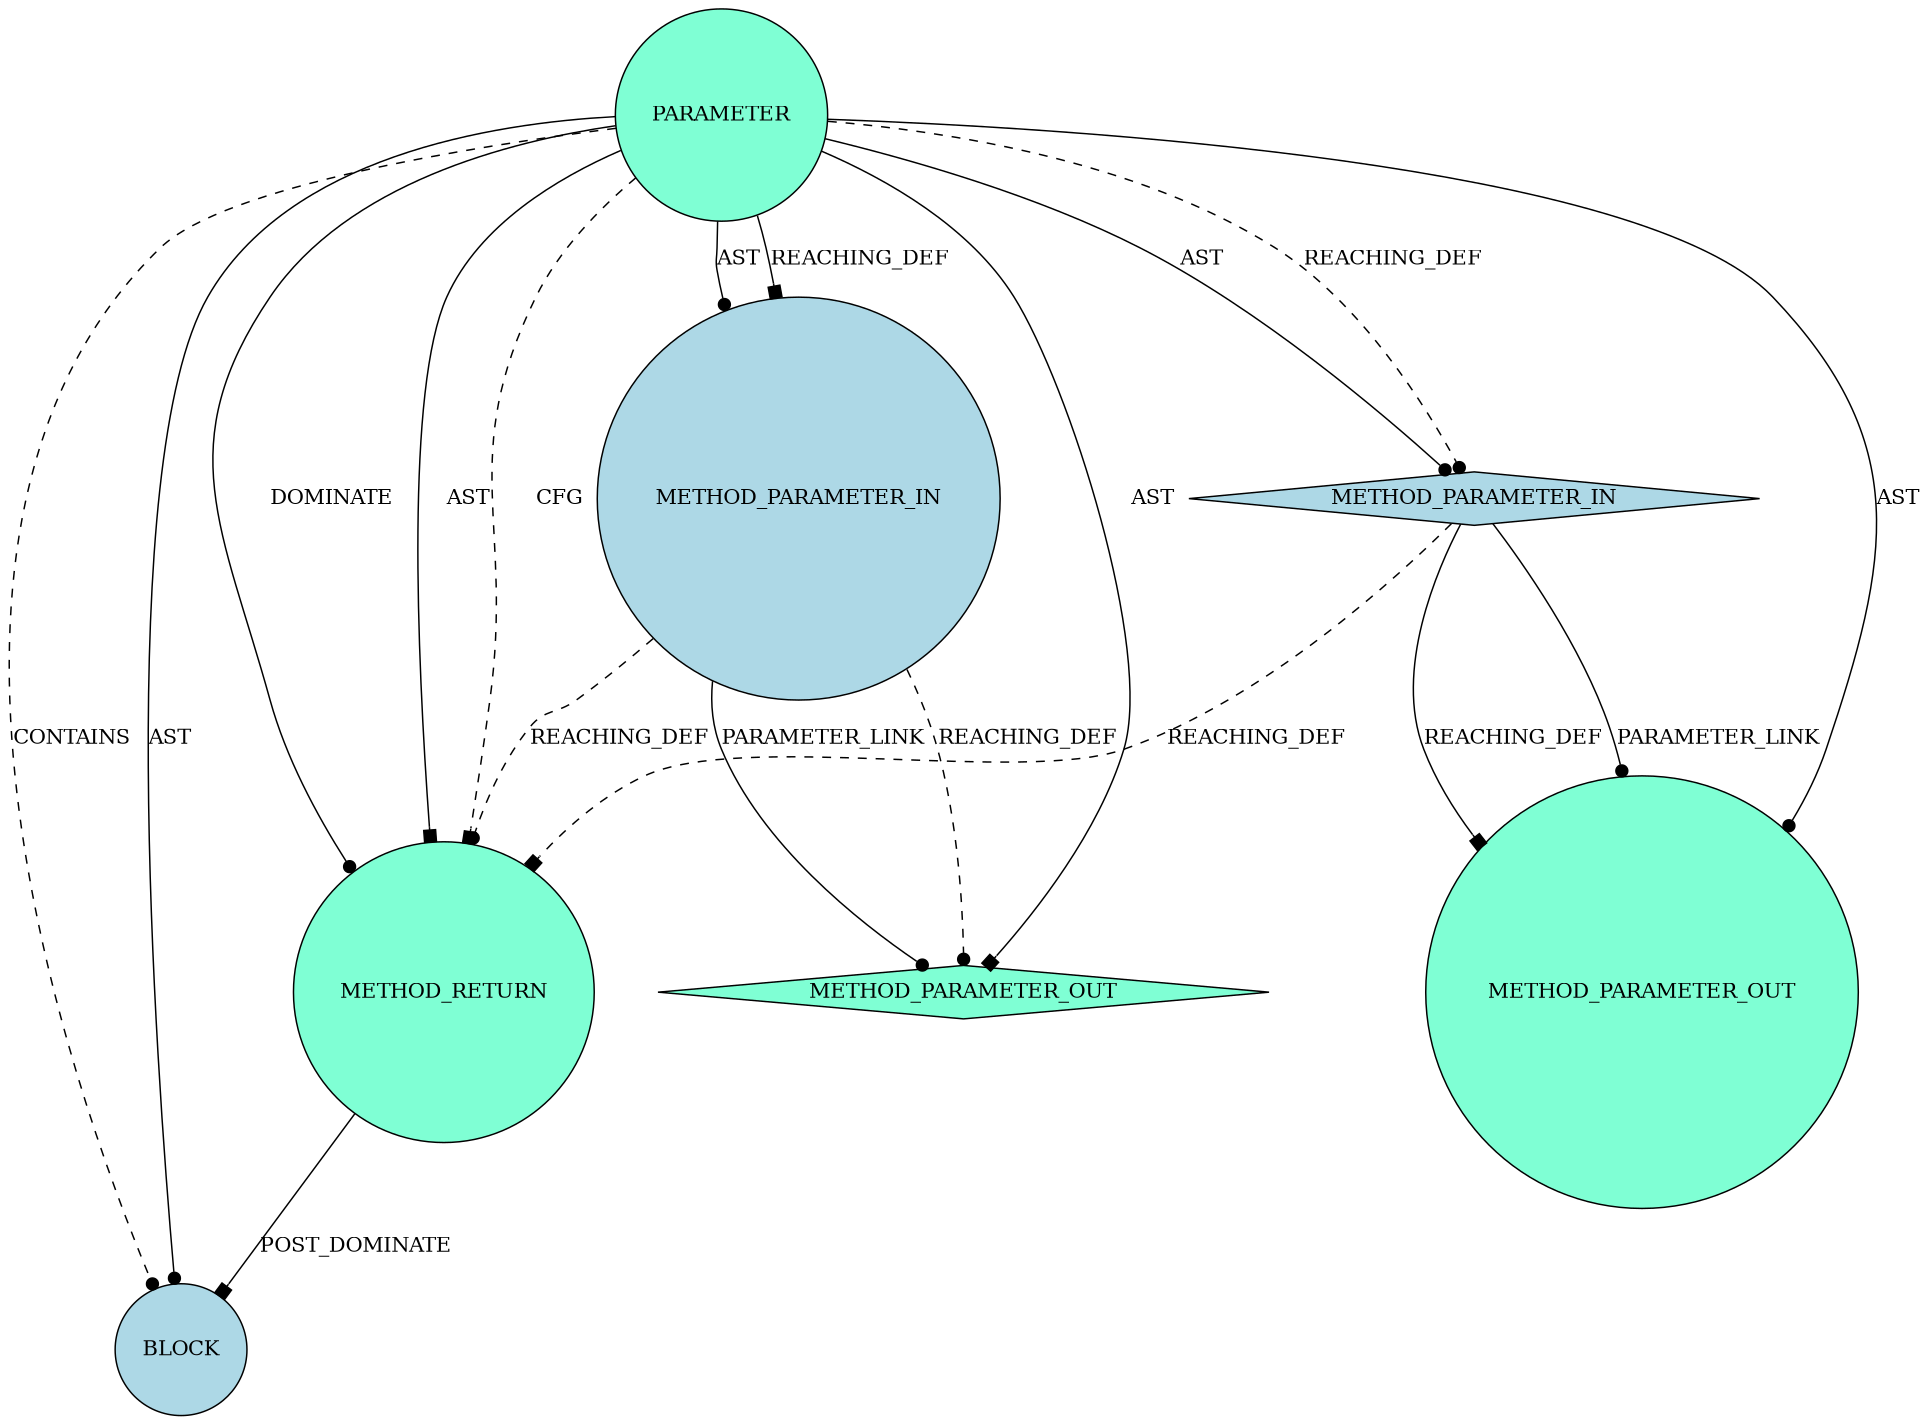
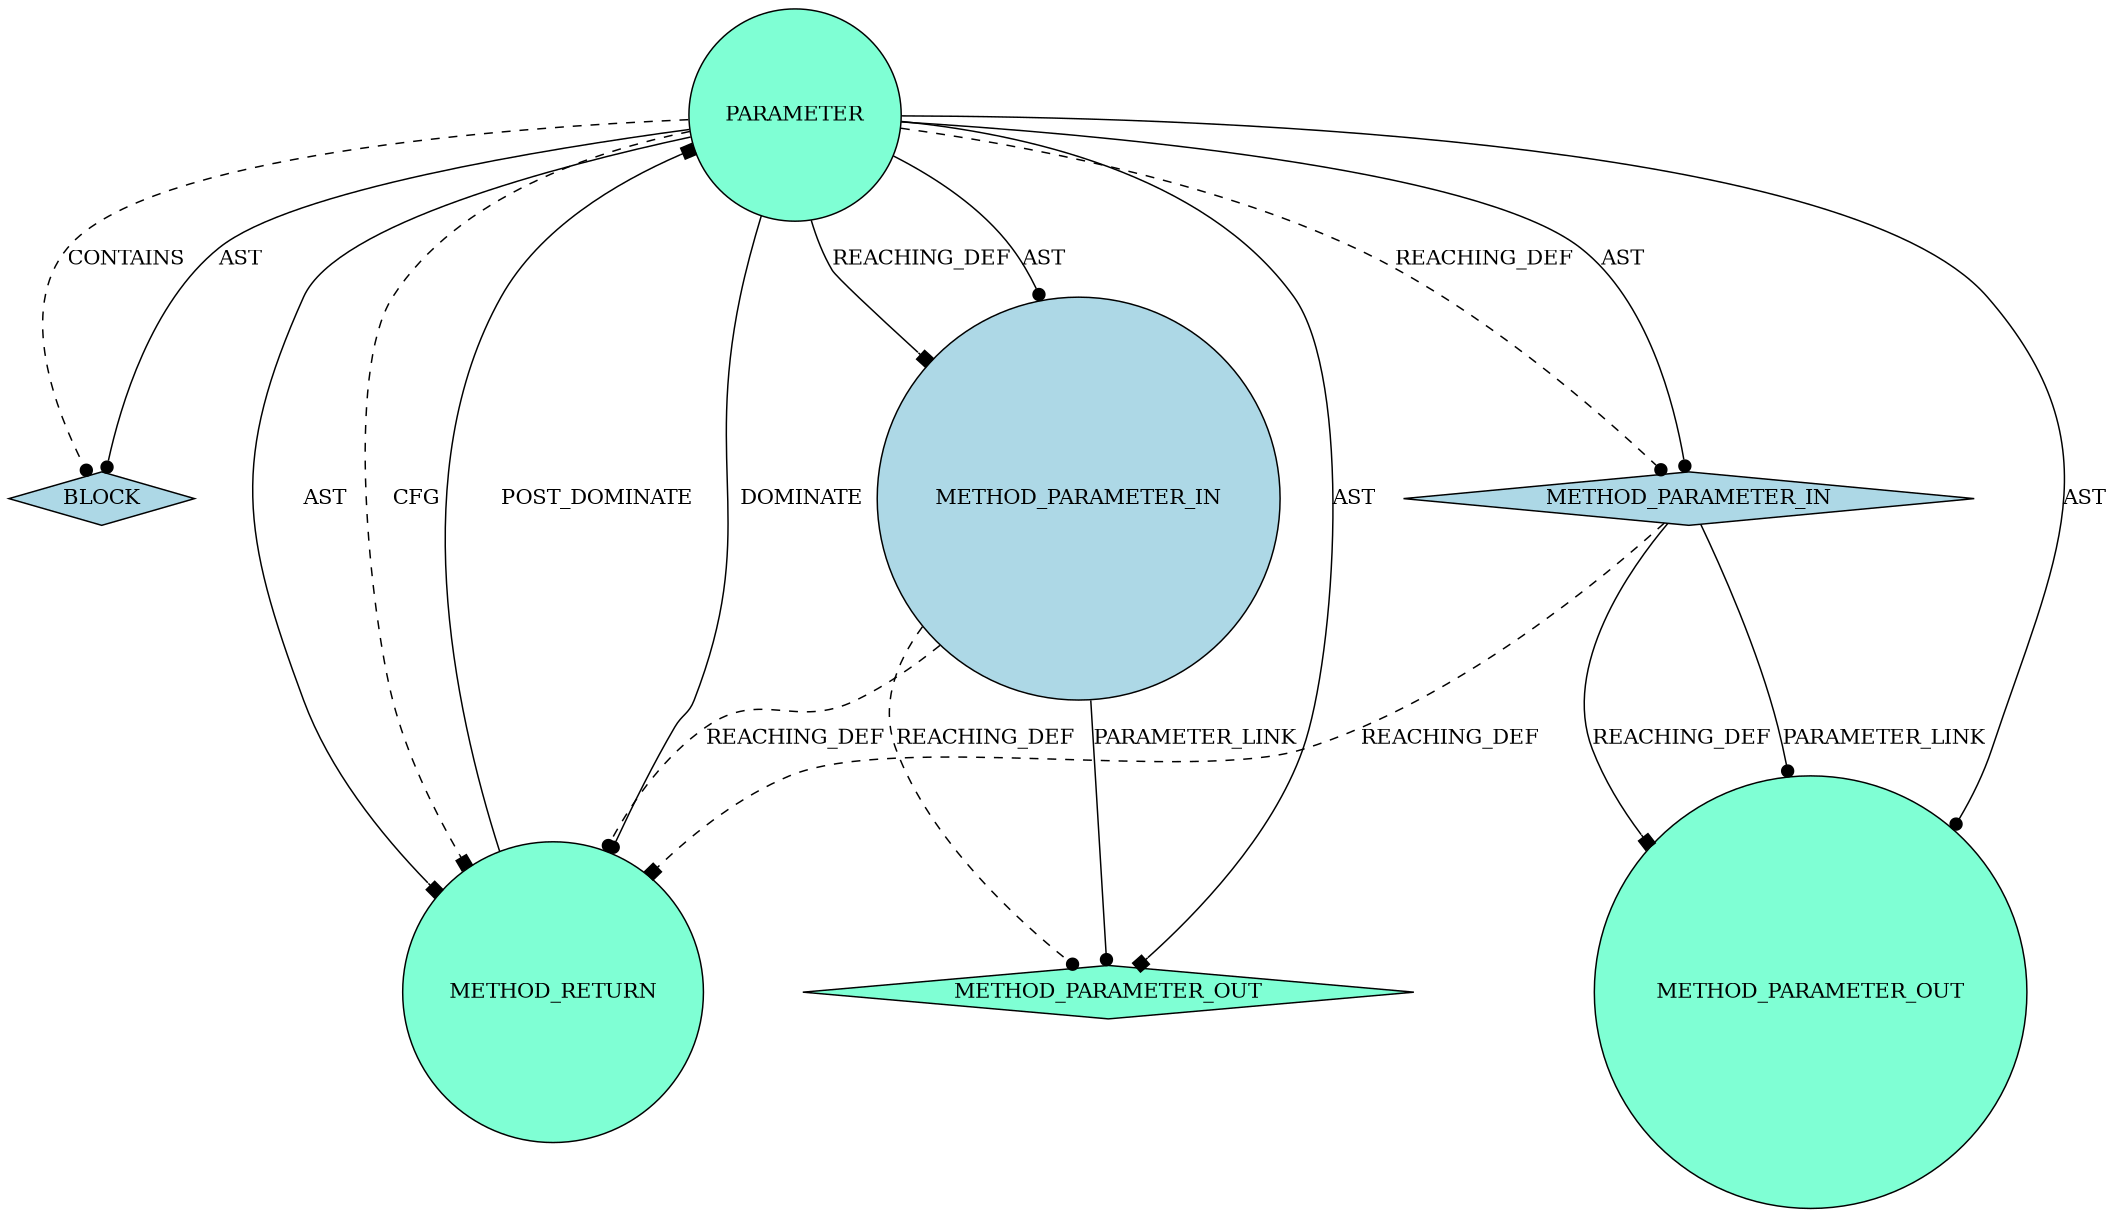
edge "METHOD_RETURN" -> "BLOCK": now "METHOD_RETURN" -> "PARAMETER"
node "BLOCK": shape circle -> diamond
